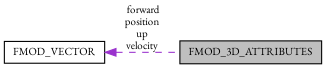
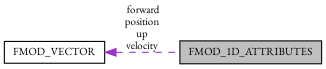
node "FMOD_3D_ATTRIBUTES": label "FMOD_3D_ATTRIBUTES" -> "FMOD_1D_ATTRIBUTES"
